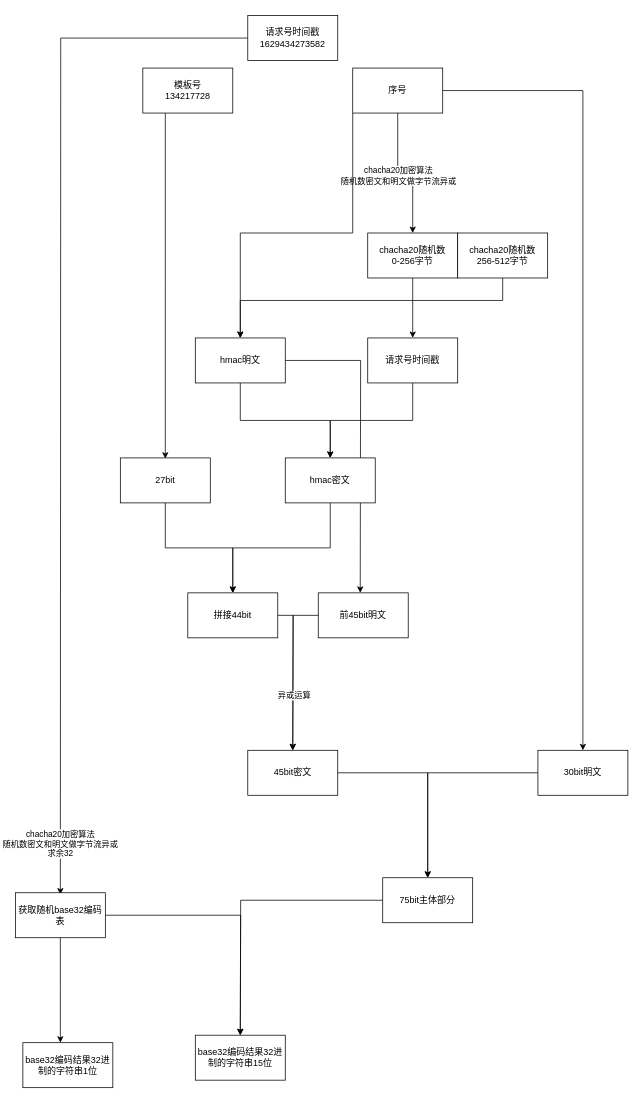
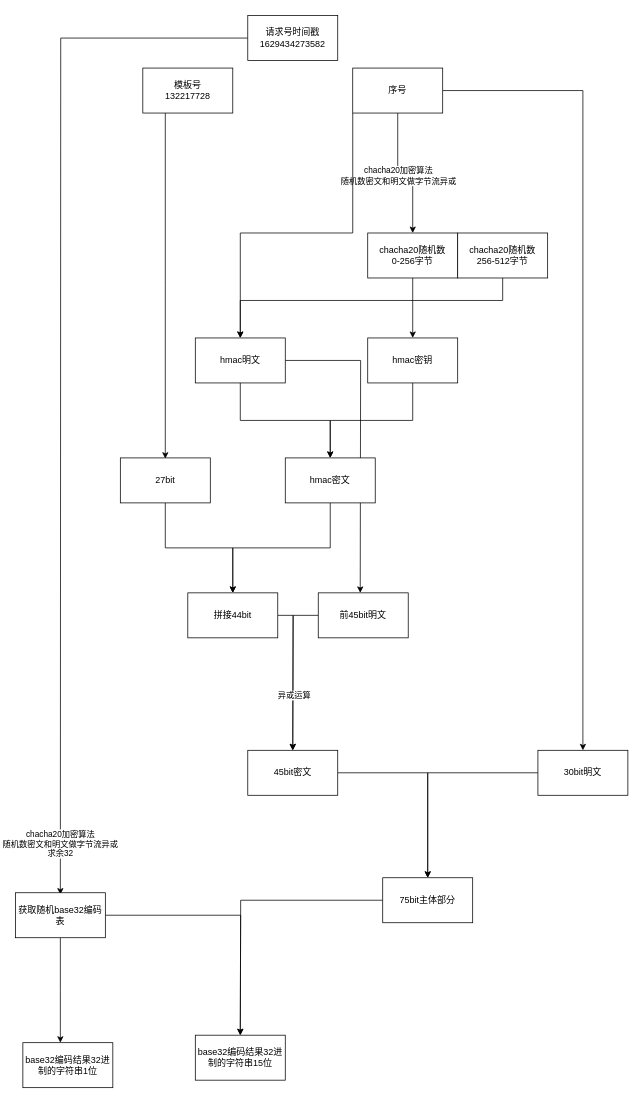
node "模板号 134217728": label "模板号 134217728" -> "模板号 132217728"
node "请求号时间戳": label "请求号时间戳" -> "hmac密钥"
